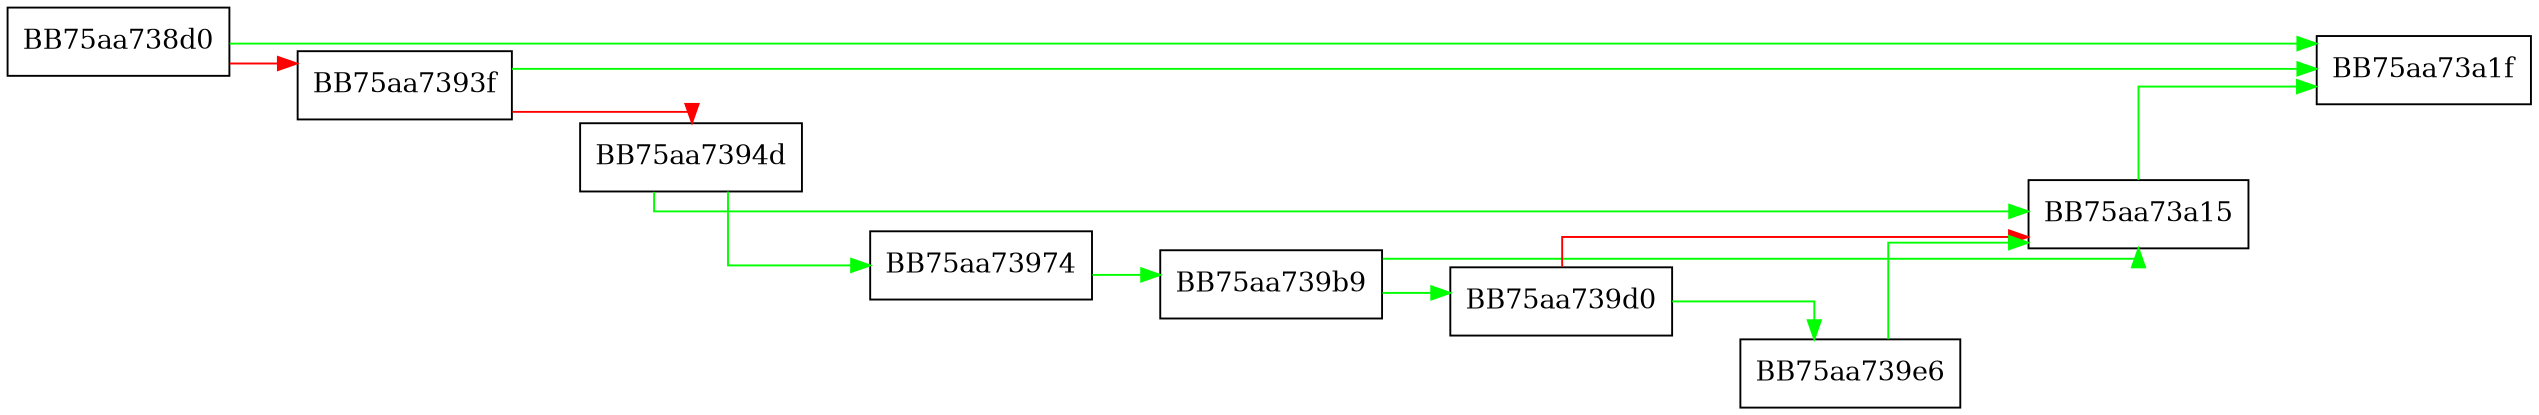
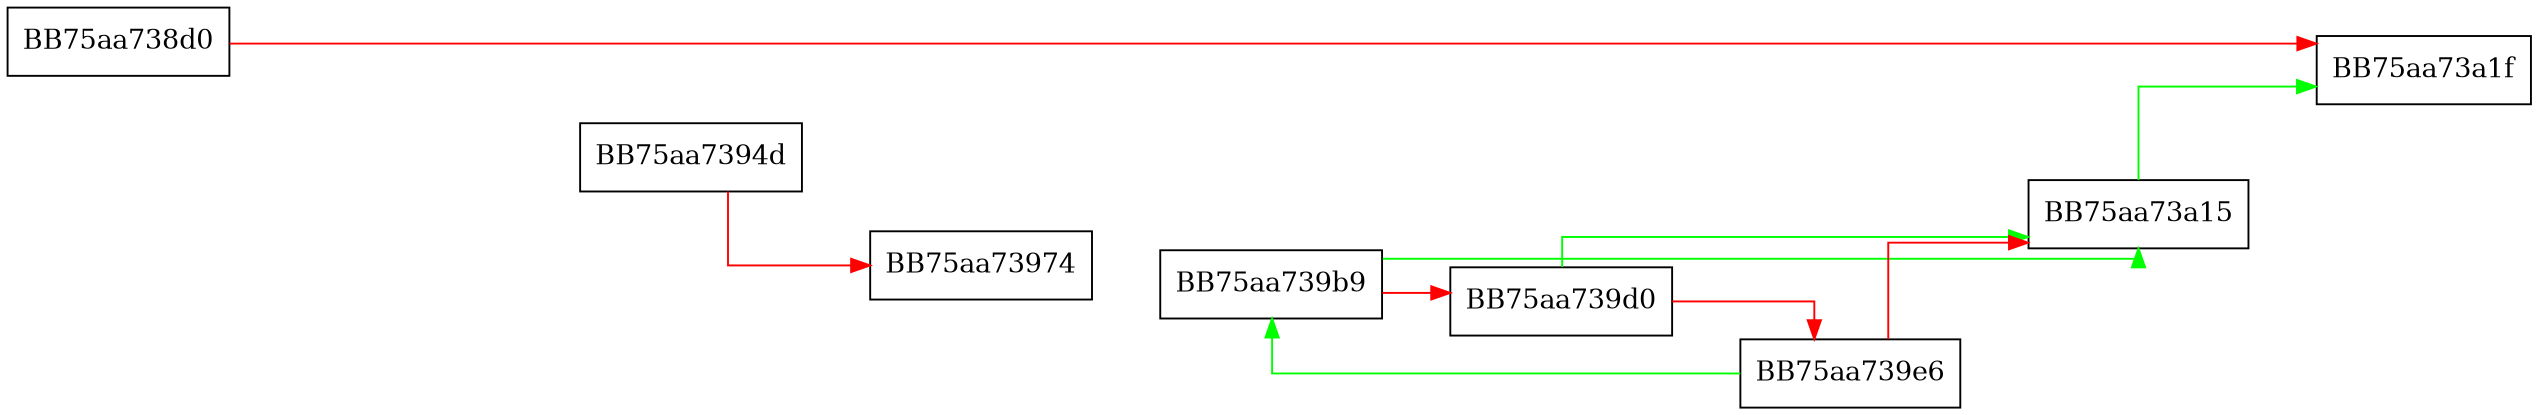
edge "BB75aa738d0" -> "BB75aa73a1f": color green -> red
node "BB75aa7393f": removed
edge "BB75aa7394d" -> "BB75aa73a15": removed
edge "BB75aa739d0" -> "BB75aa73a15": color red -> green
edge "BB75aa7394d" -> "BB75aa73974": color green -> red
edge "BB75aa739e6" -> "BB75aa73a15": color green -> red
edge "BB75aa73974" -> "BB75aa739b9": now "BB75aa739e6" -> "BB75aa739b9"
edge "BB75aa739b9" -> "BB75aa739d0": color green -> red
edge "BB75aa739d0" -> "BB75aa739e6": color green -> red
